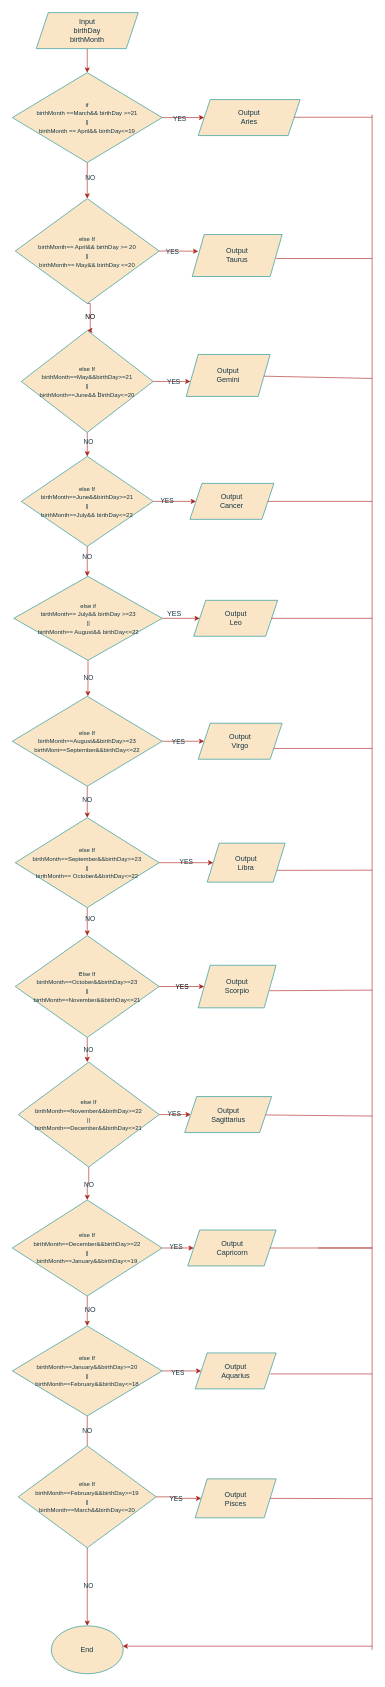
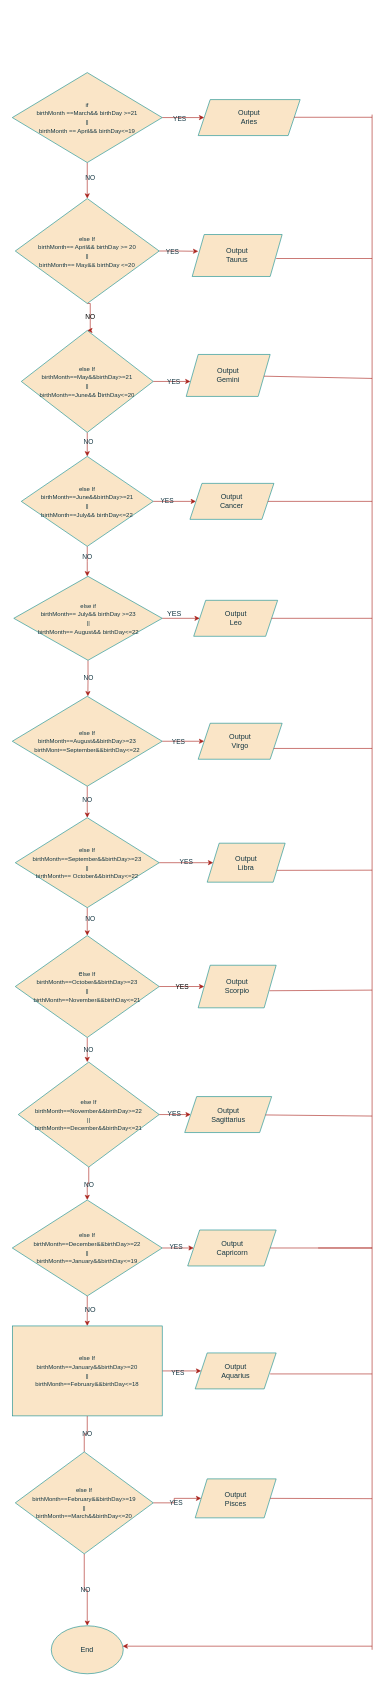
node "Input birthDay birthMonth": removed
edge "Input birthDay birthMonth" -> "if birthMonth ==March&& birthDay >=21 || birthMonth == April&& birthDay<=19": removed
node "else If birthMonth==January&&birthDay>=20 || birthMonth==February&&birthDay<=18": shape diamond -> rectangle
node "else If birthMonth==February&&birthDay>=19 || birthMonth==March&&birthDay<=20": moved (87, 1497) -> (84, 1503)
